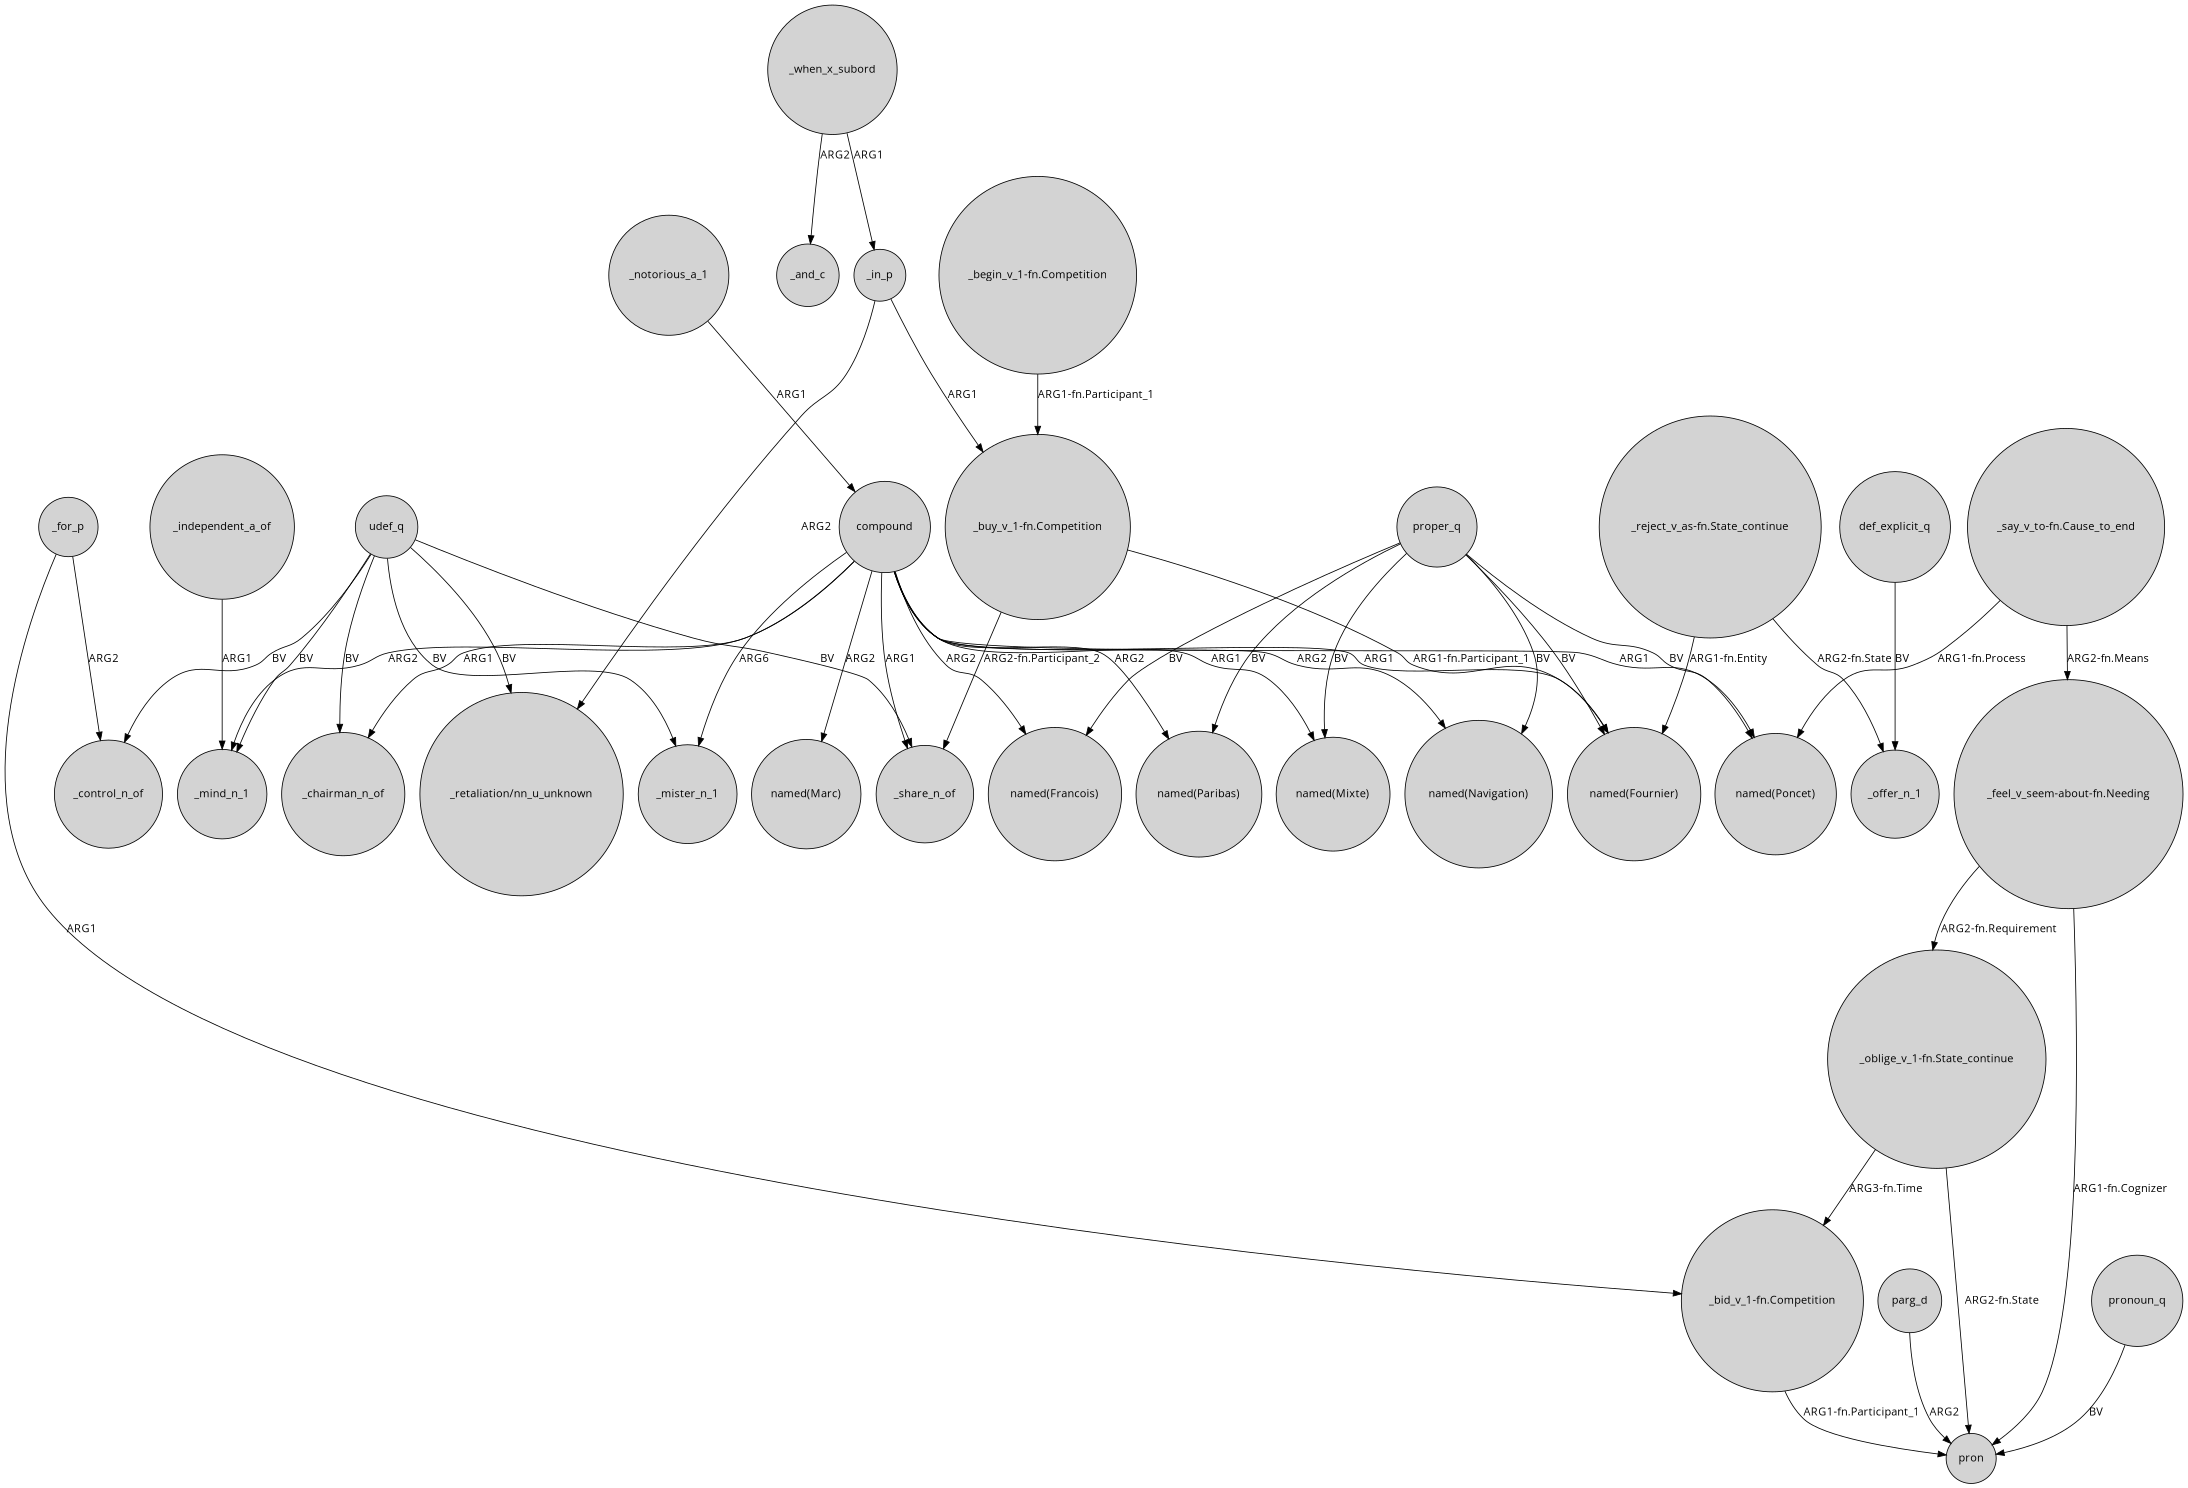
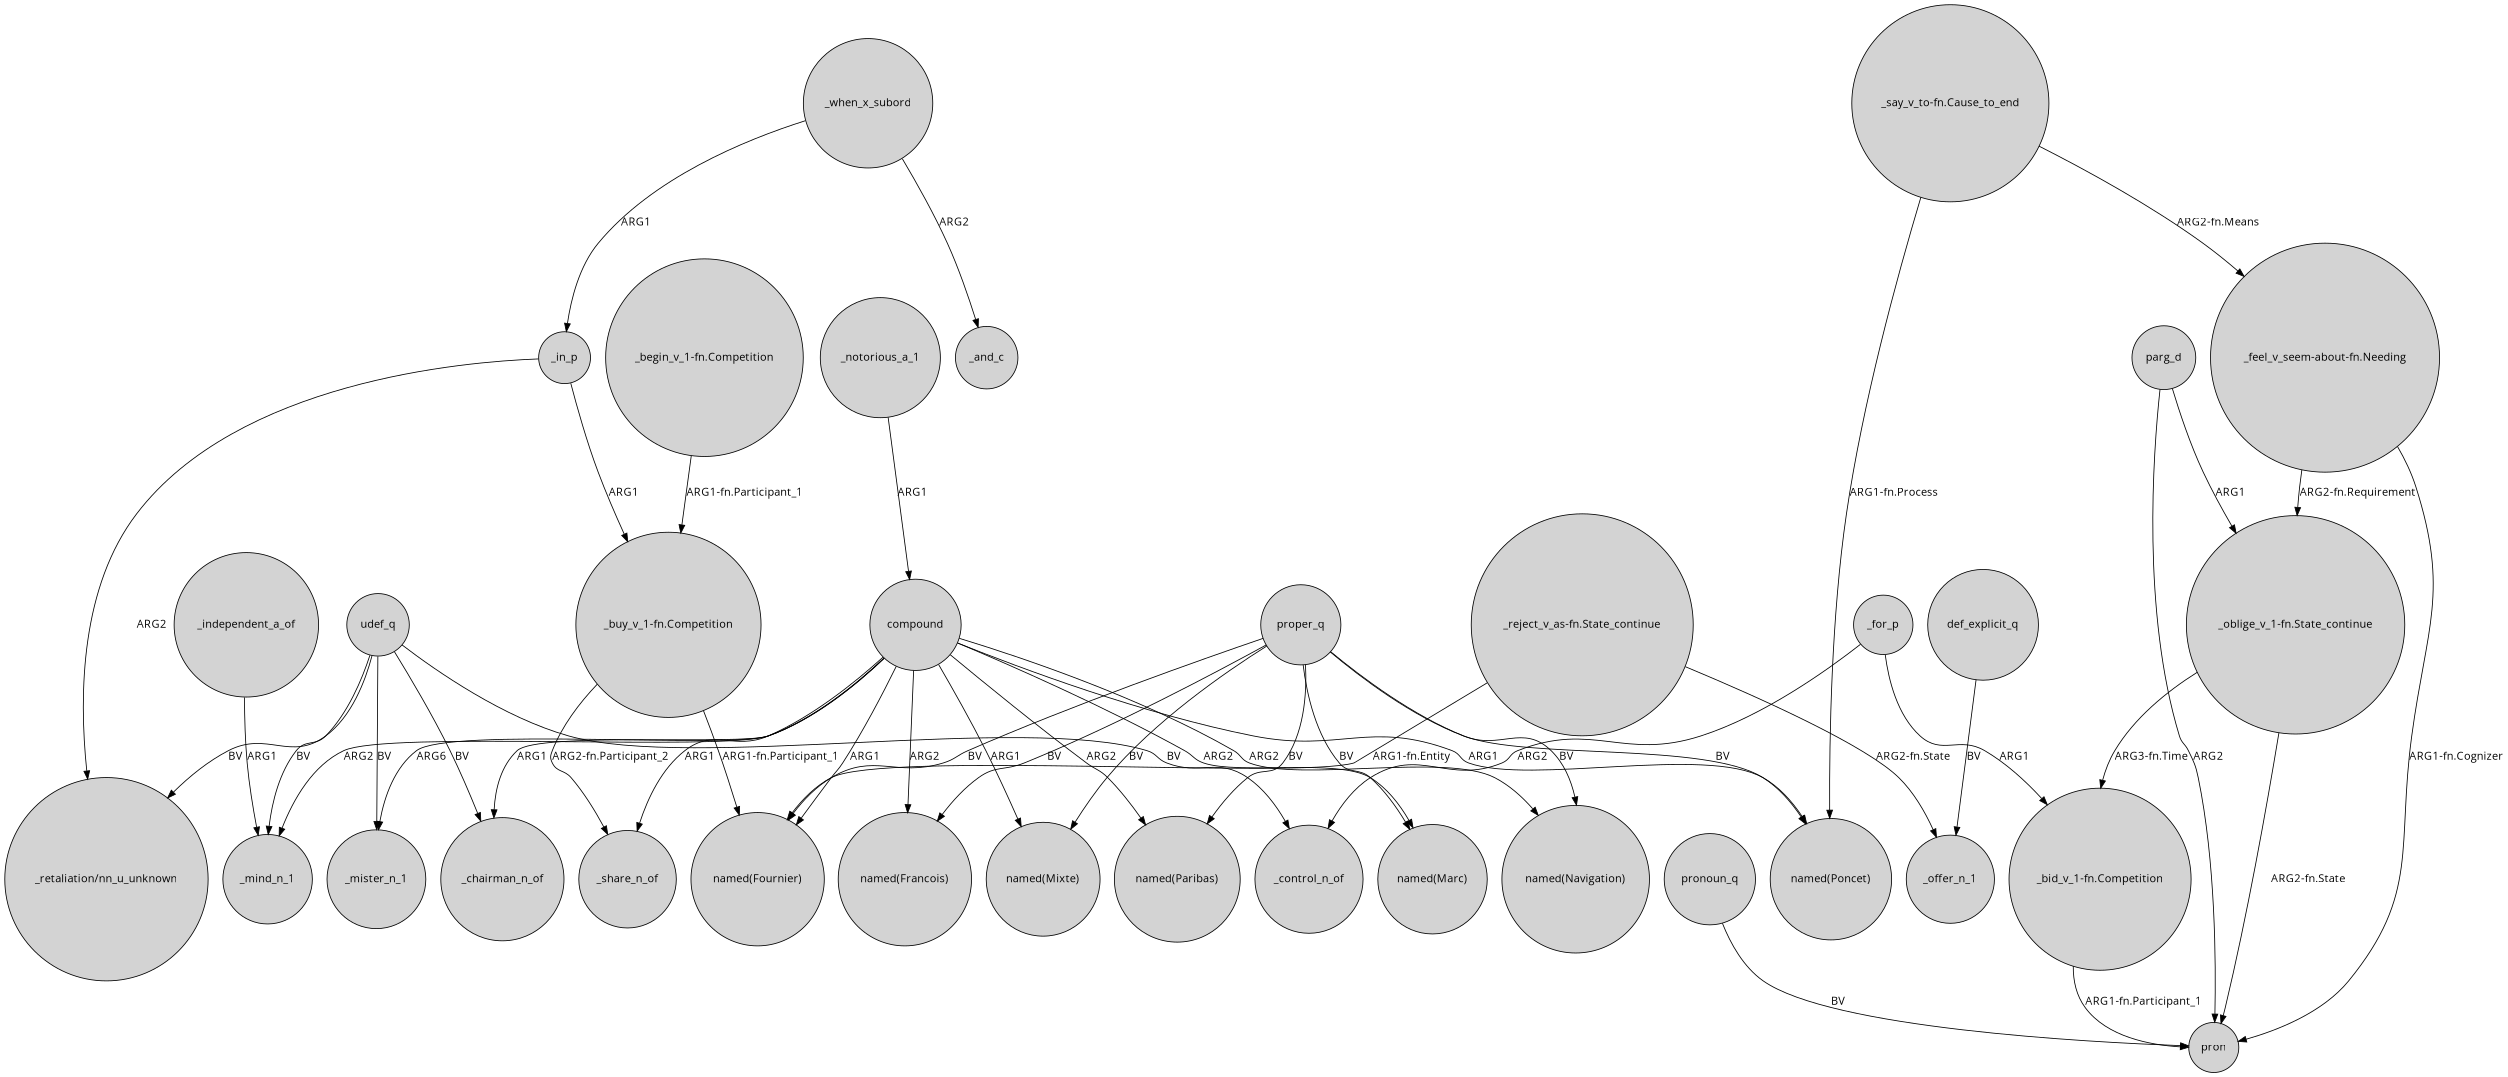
edge "parg_d" -> "_oblige_v_1-fn.State_continue": added, label "ARG1"
edge "udef_q" -> "_share_n_of": removed, label "BV"
edge "proper_q" -> "named(Marc)": added, label "BV"
